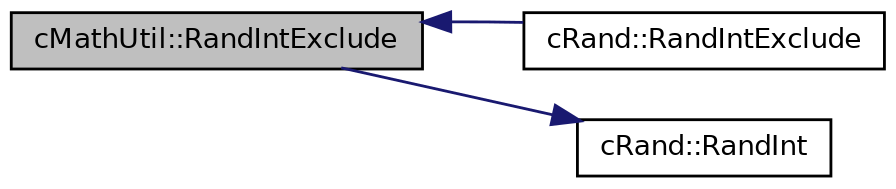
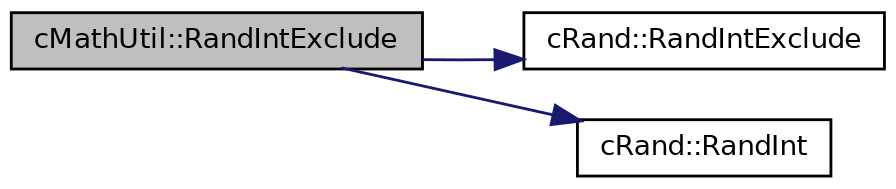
edge "cRand::RandIntExclude" -> "cMathUtil::RandIntExclude": reversed
